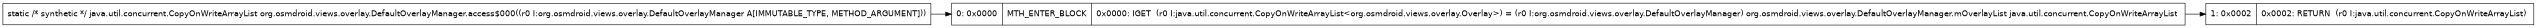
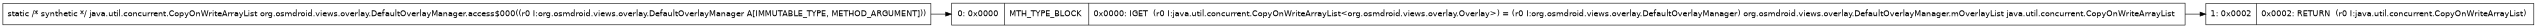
node "0: 0x0000": text "MTH_ENTER_BLOCK" -> "MTH_TYPE_BLOCK"
